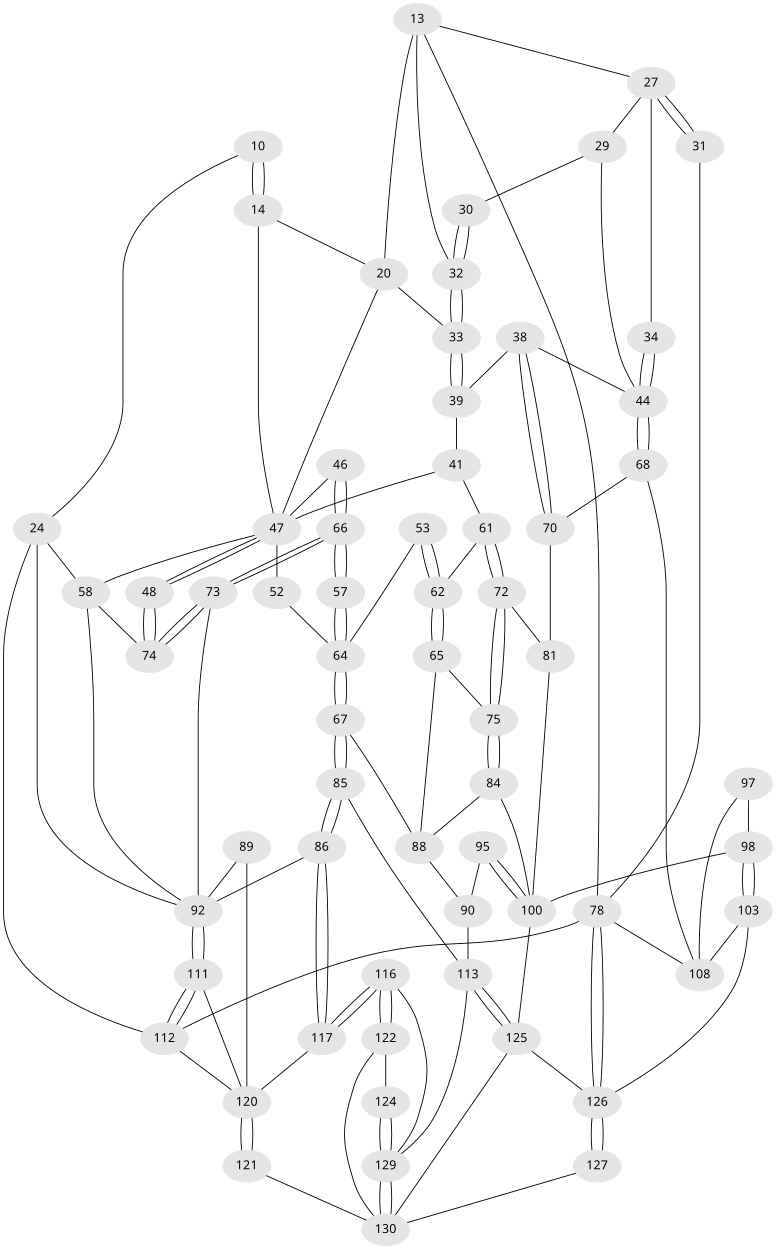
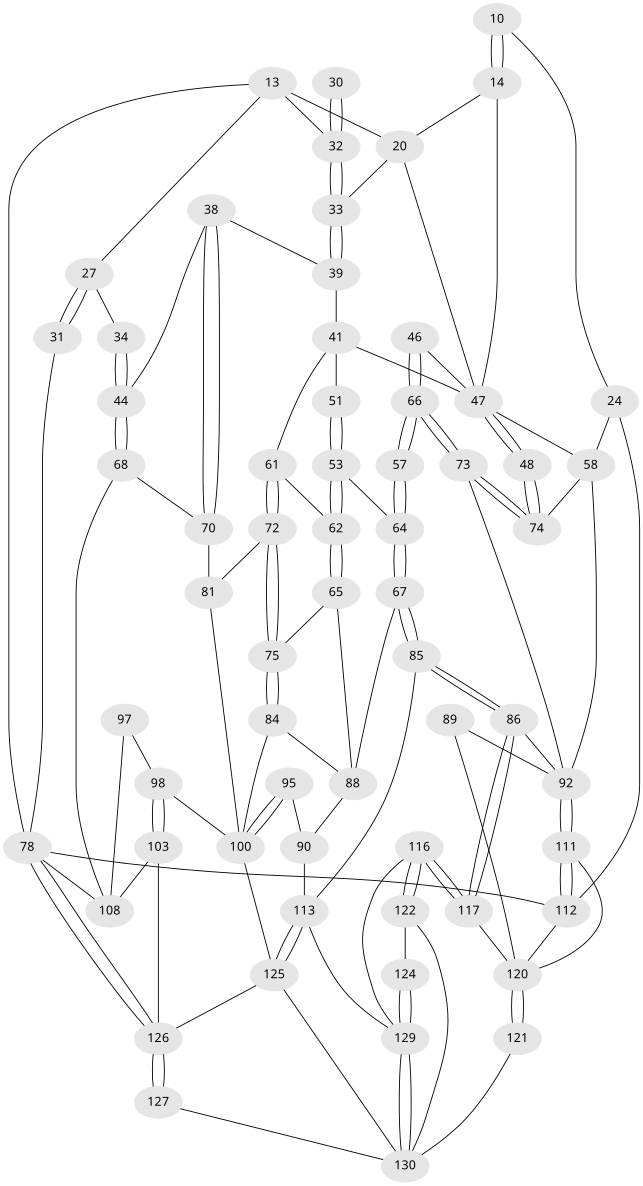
node "29": removed
node "51": added
node "52": removed
edge "24" -- "92": removed
